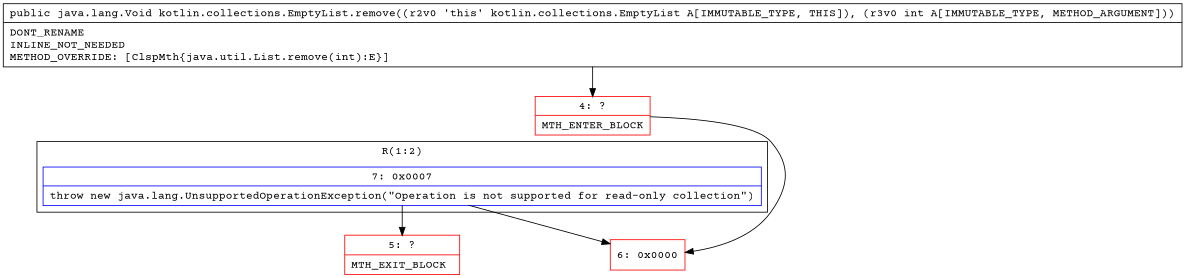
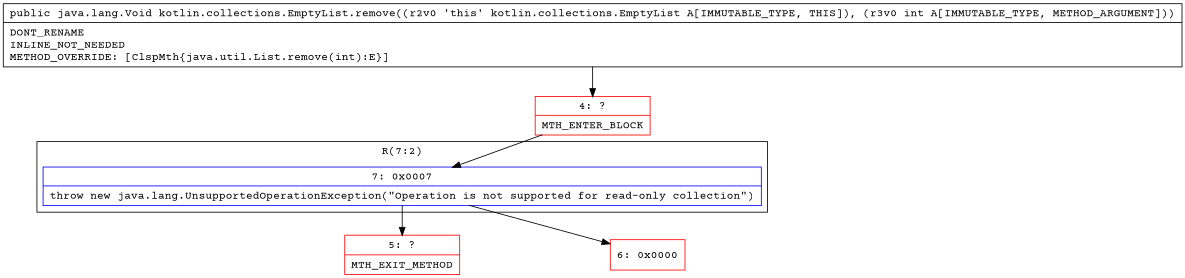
cluster "R(1:2)": label "R(1:2)" -> "R(7:2)"
edge "4: ?" -> "6: 0x0000": now "4: ?" -> "7: 0x0007"
node "5: ?": text "MTH_EXIT_BLOCK" -> "MTH_EXIT_METHOD"
